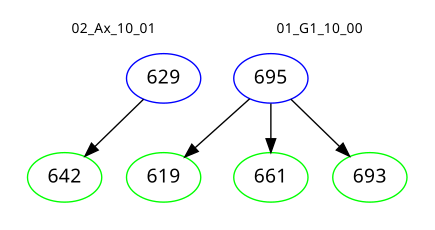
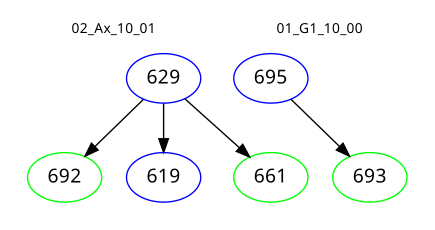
edge "695" -> "619": now "629" -> "619"
edge "695" -> "661": now "629" -> "661"
node "642": label "642" -> "692"
node "619": color green -> blue
